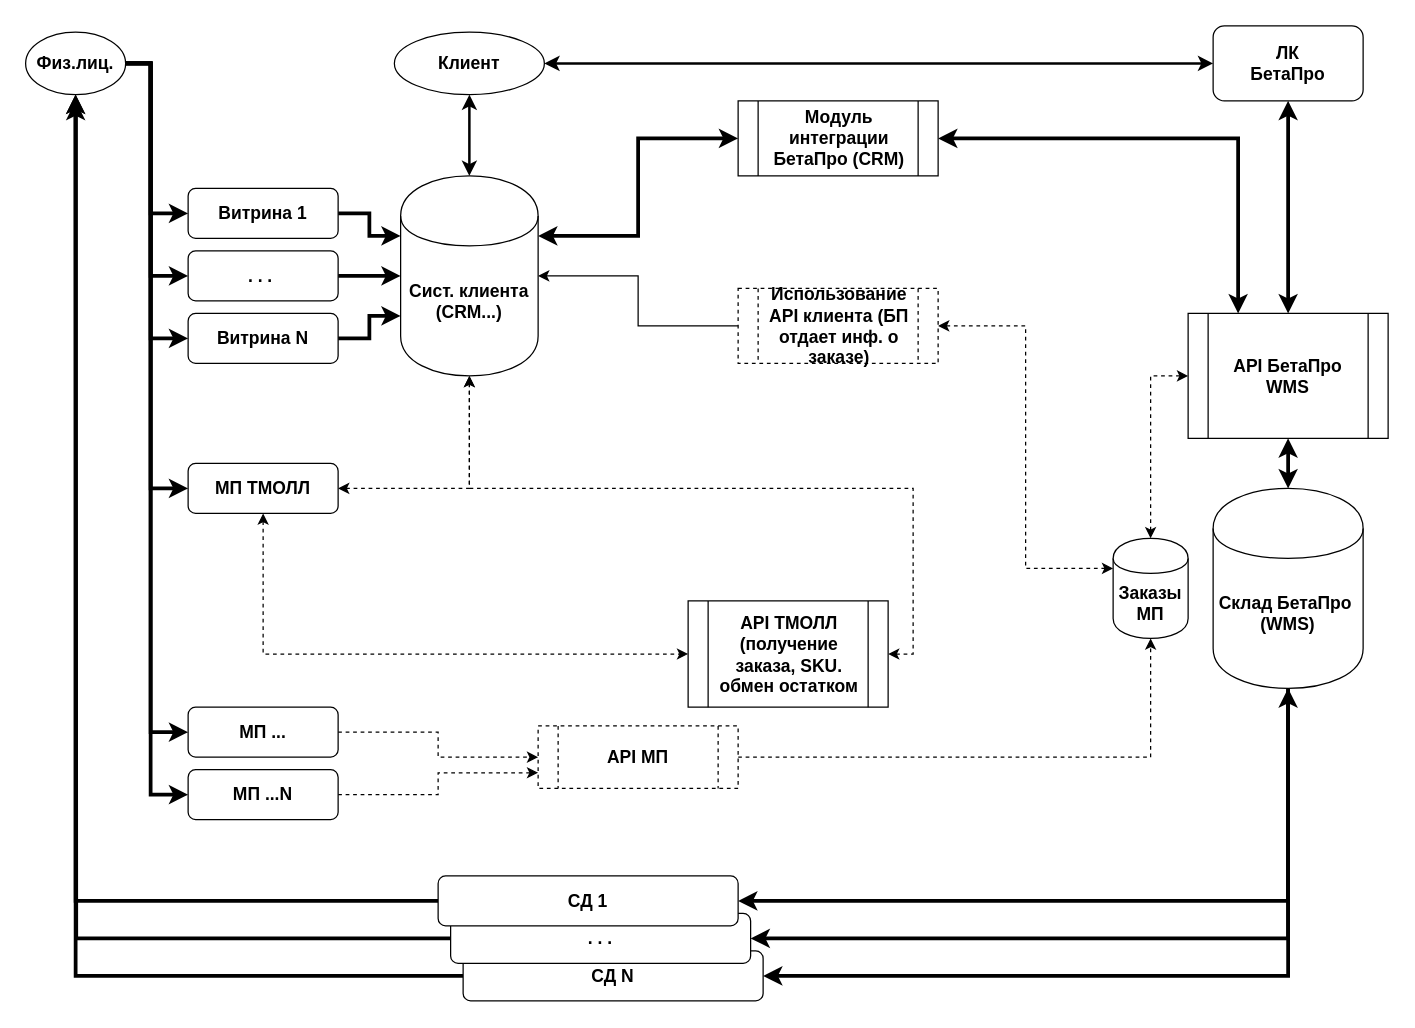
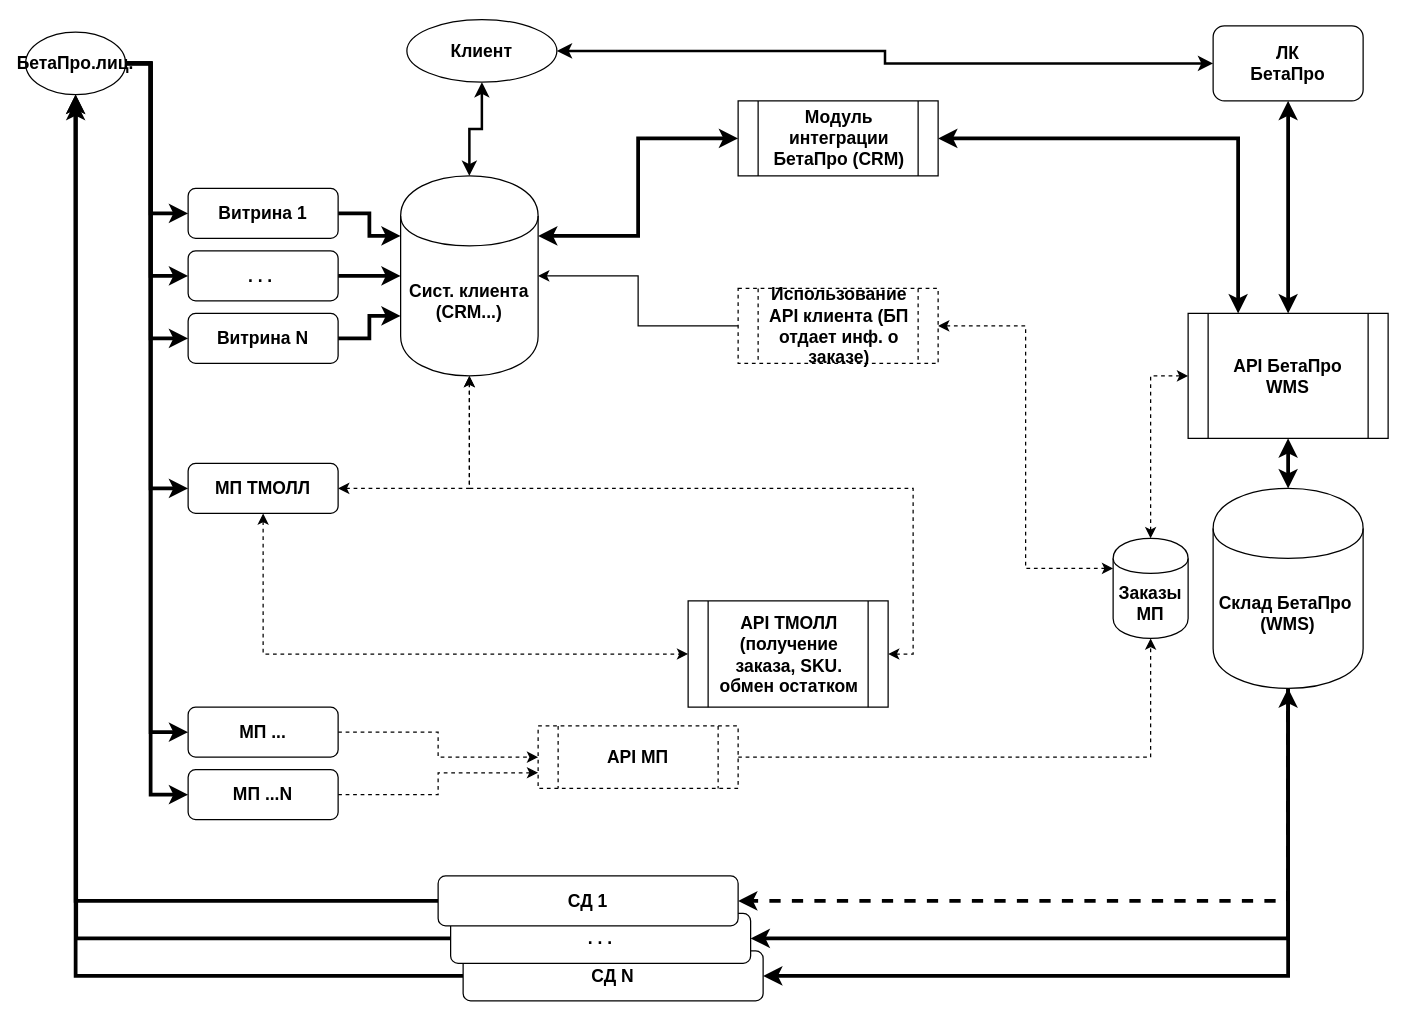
node "Физ.лиц.": label "Физ.лиц." -> "БетаПро.лиц."
node "Клиент": moved (469, 63) -> (482, 51)
edge "Склад БетаПро (WMS)" -> "СД 1": style solid -> dashed
